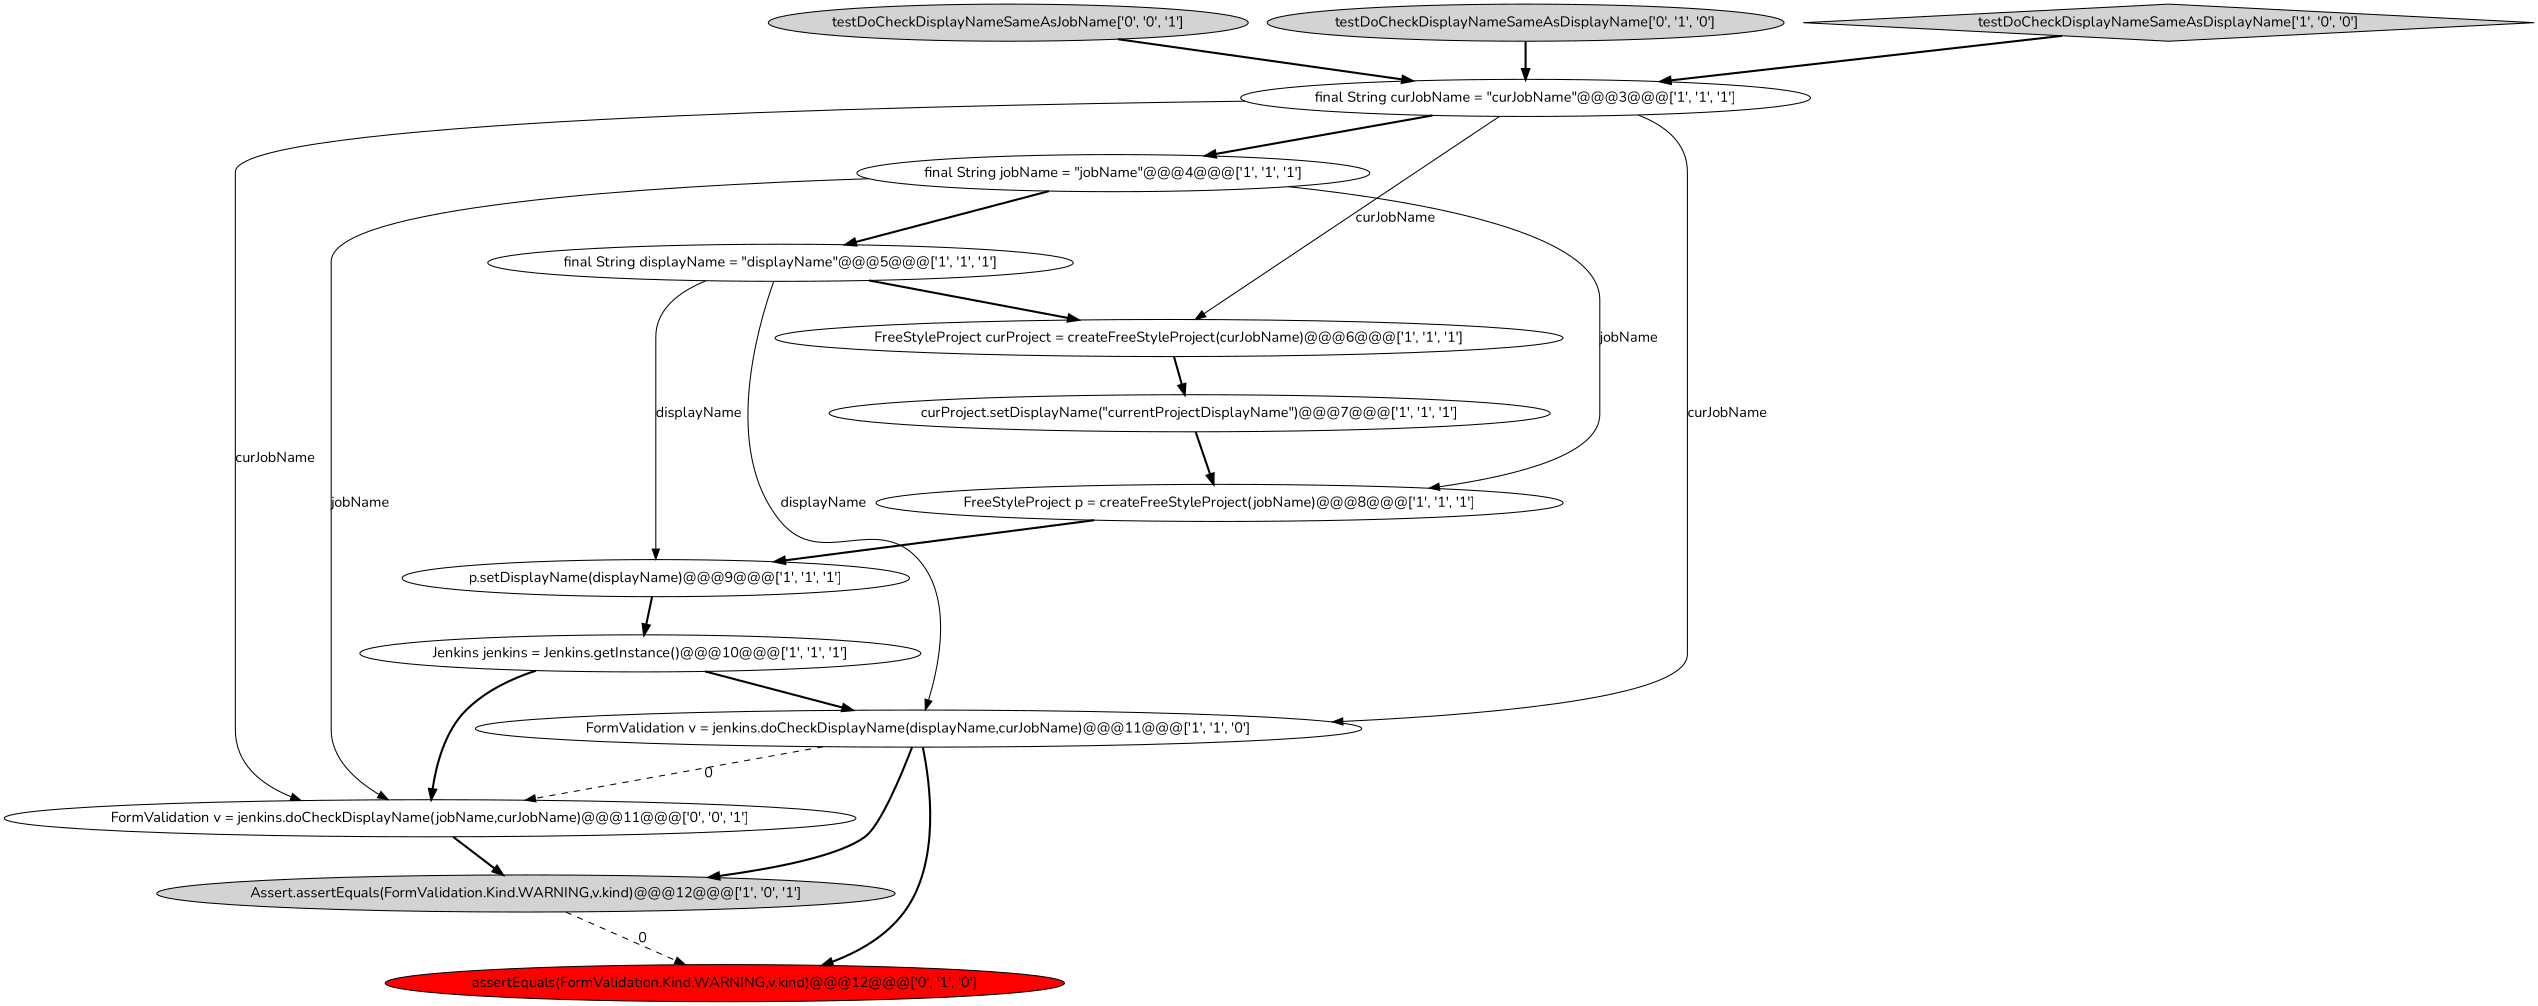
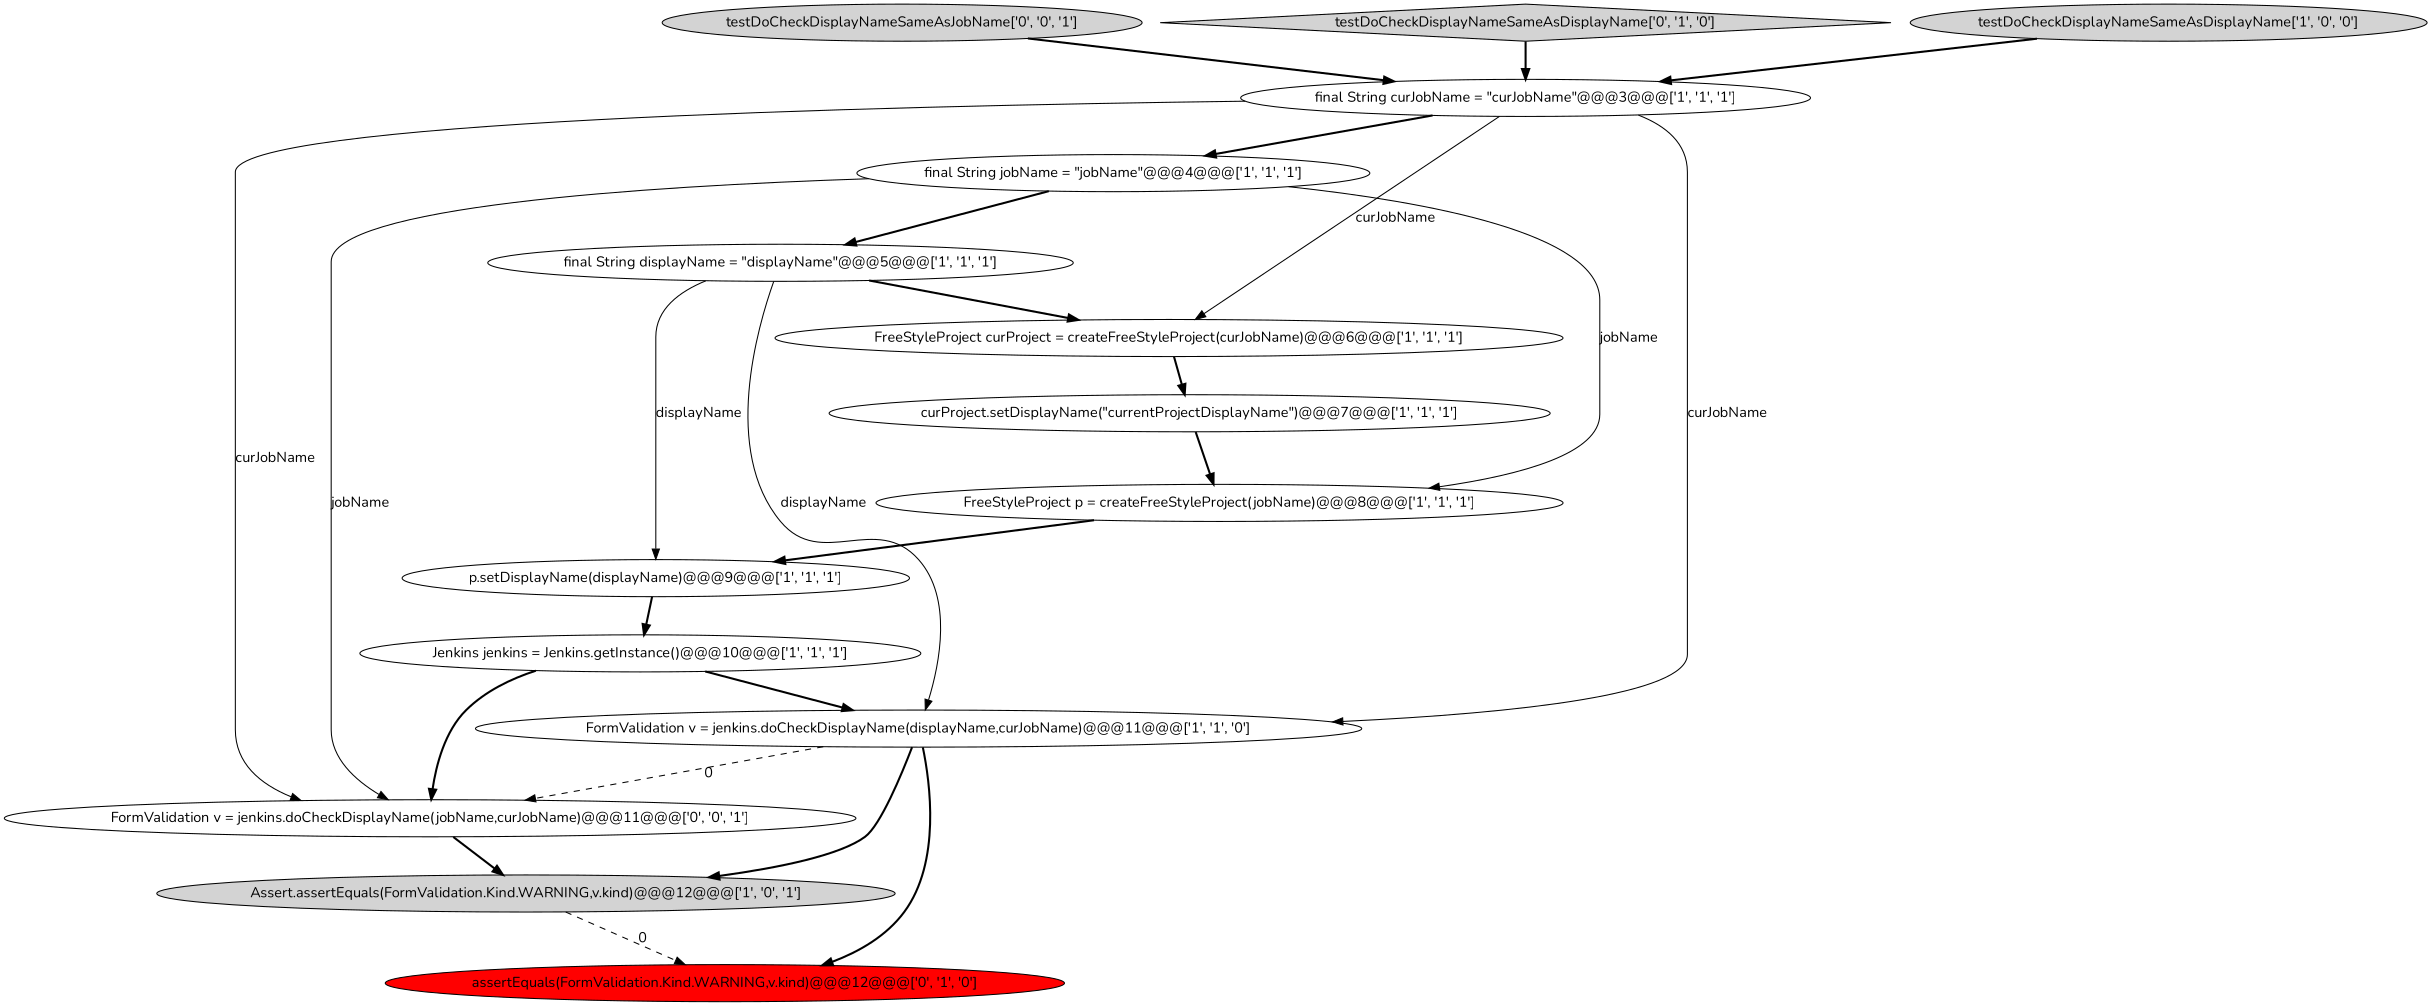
node "testDoCheckDisplayNameSameAsDisplayName['0', '1', '0']": shape ellipse -> diamond
node "testDoCheckDisplayNameSameAsDisplayName['1', '0', '0']": shape diamond -> ellipse
